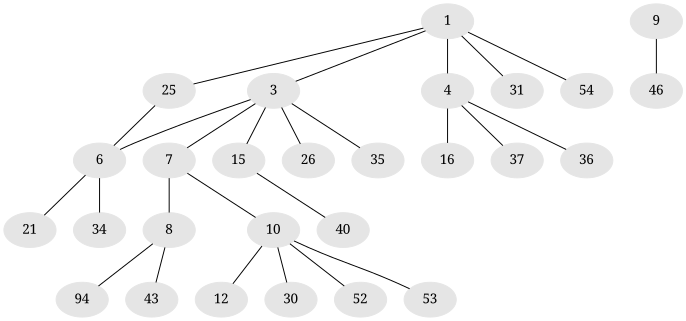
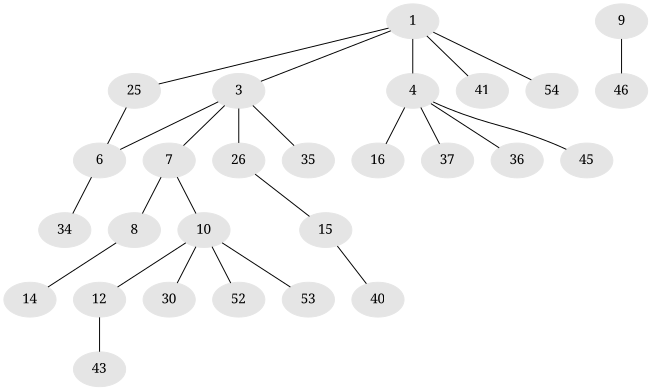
node "31": label "31" -> "41"
edge "3" -- "15": now "26" -- "15"
node "45": added
node "21": removed
edge "8" -- "43": now "12" -- "43"
node "94": label "94" -> "14"
